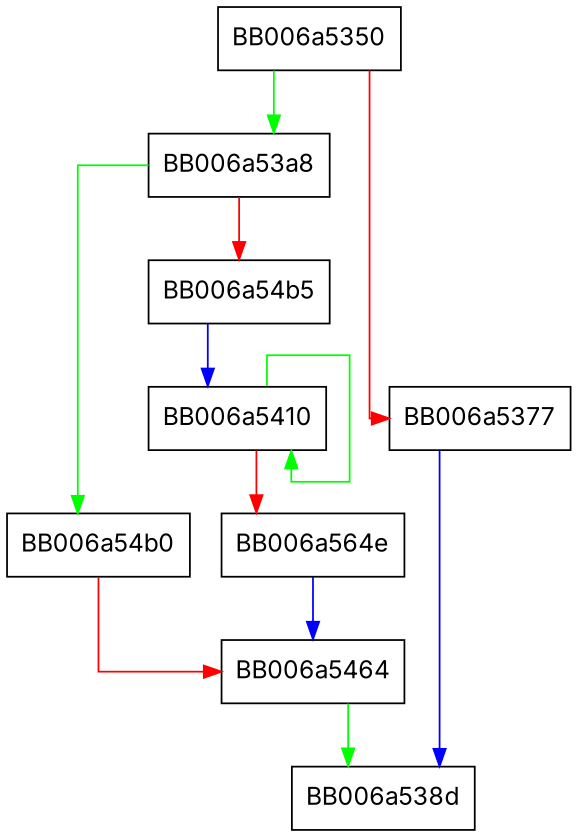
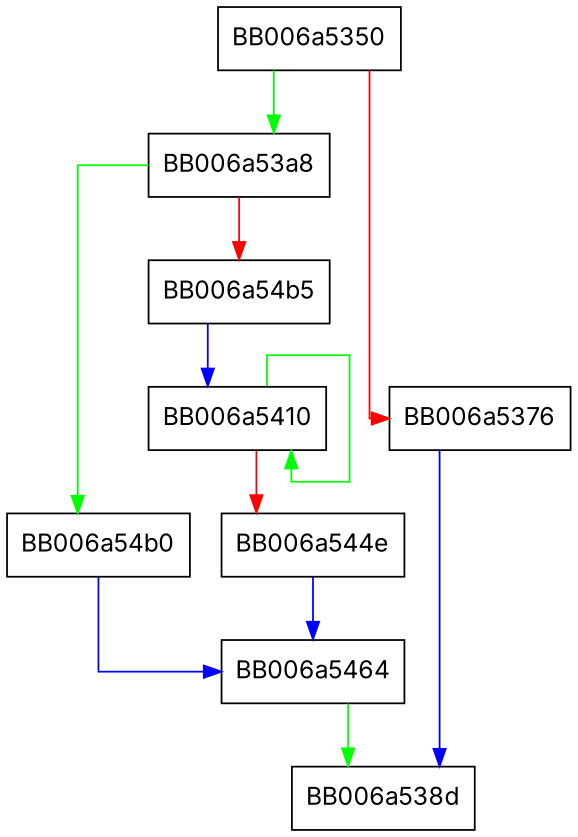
node "BB006a5377": label "BB006a5377" -> "BB006a5376"
node "BB006a564e": label "BB006a564e" -> "BB006a544e"
edge "BB006a54b0" -> "BB006a5464": color red -> blue
